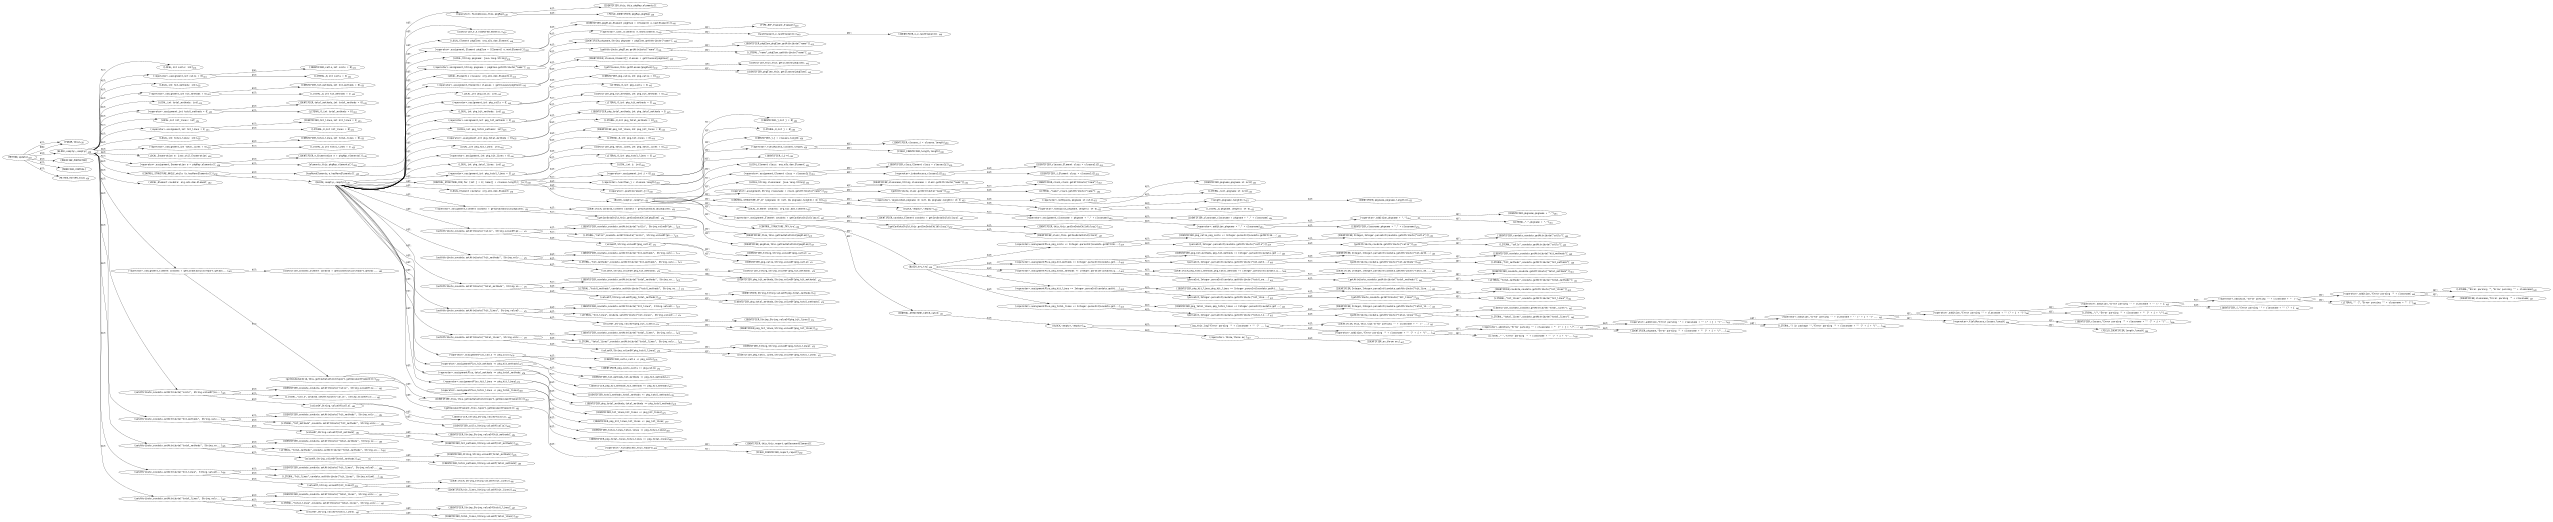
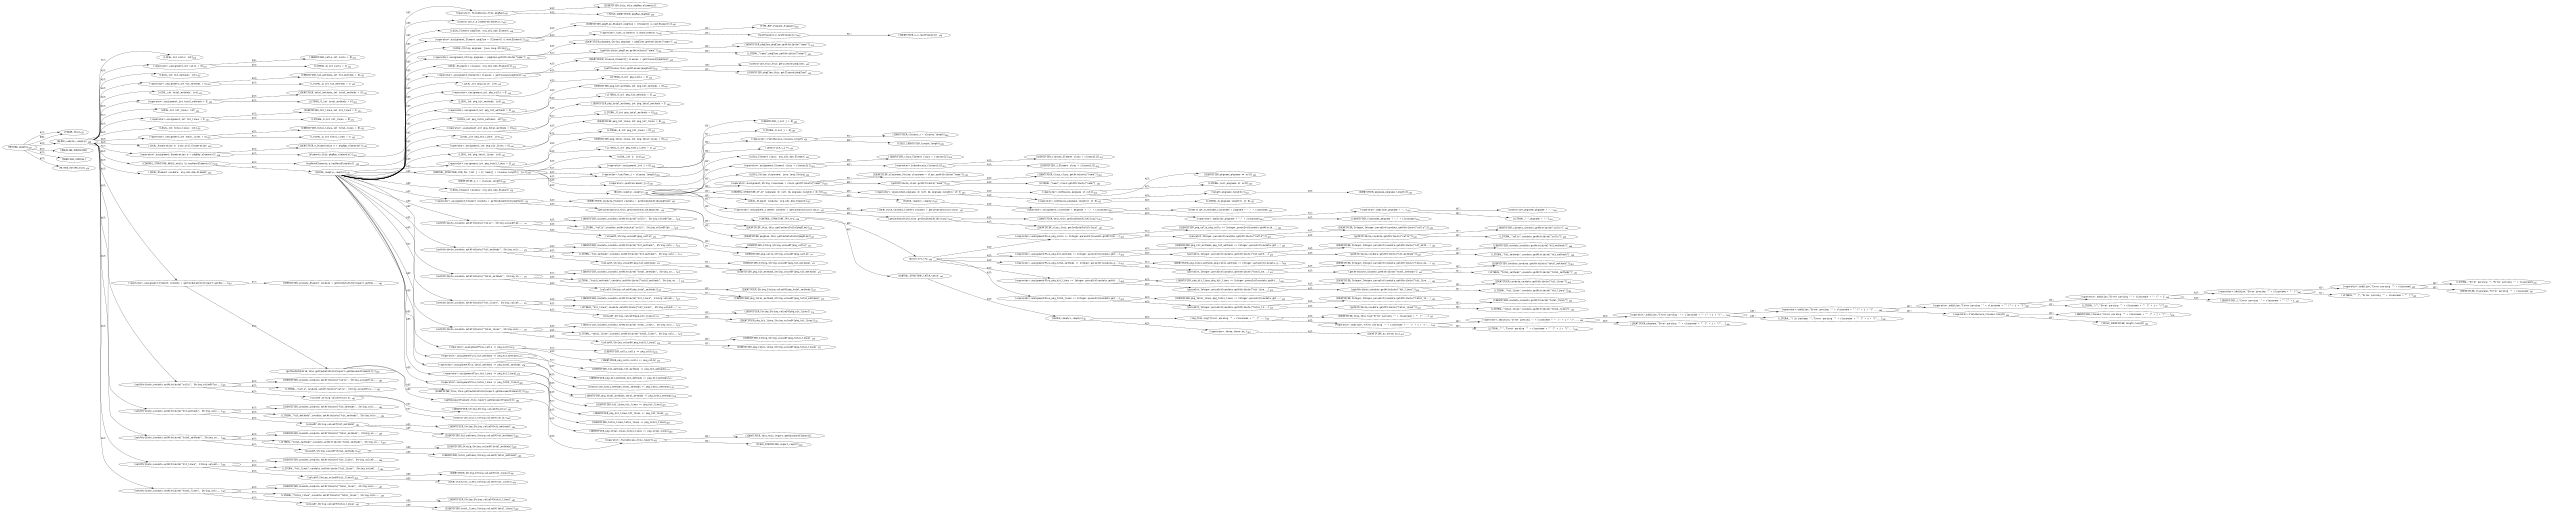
node "(IDENTIFIER,pkg_calls,int pkg_calls = 0)": removed
edge "(<operator>.lessThan,j < classes.length)" -> "(IDENTIFIER,j,j < classes.length)": reversed
